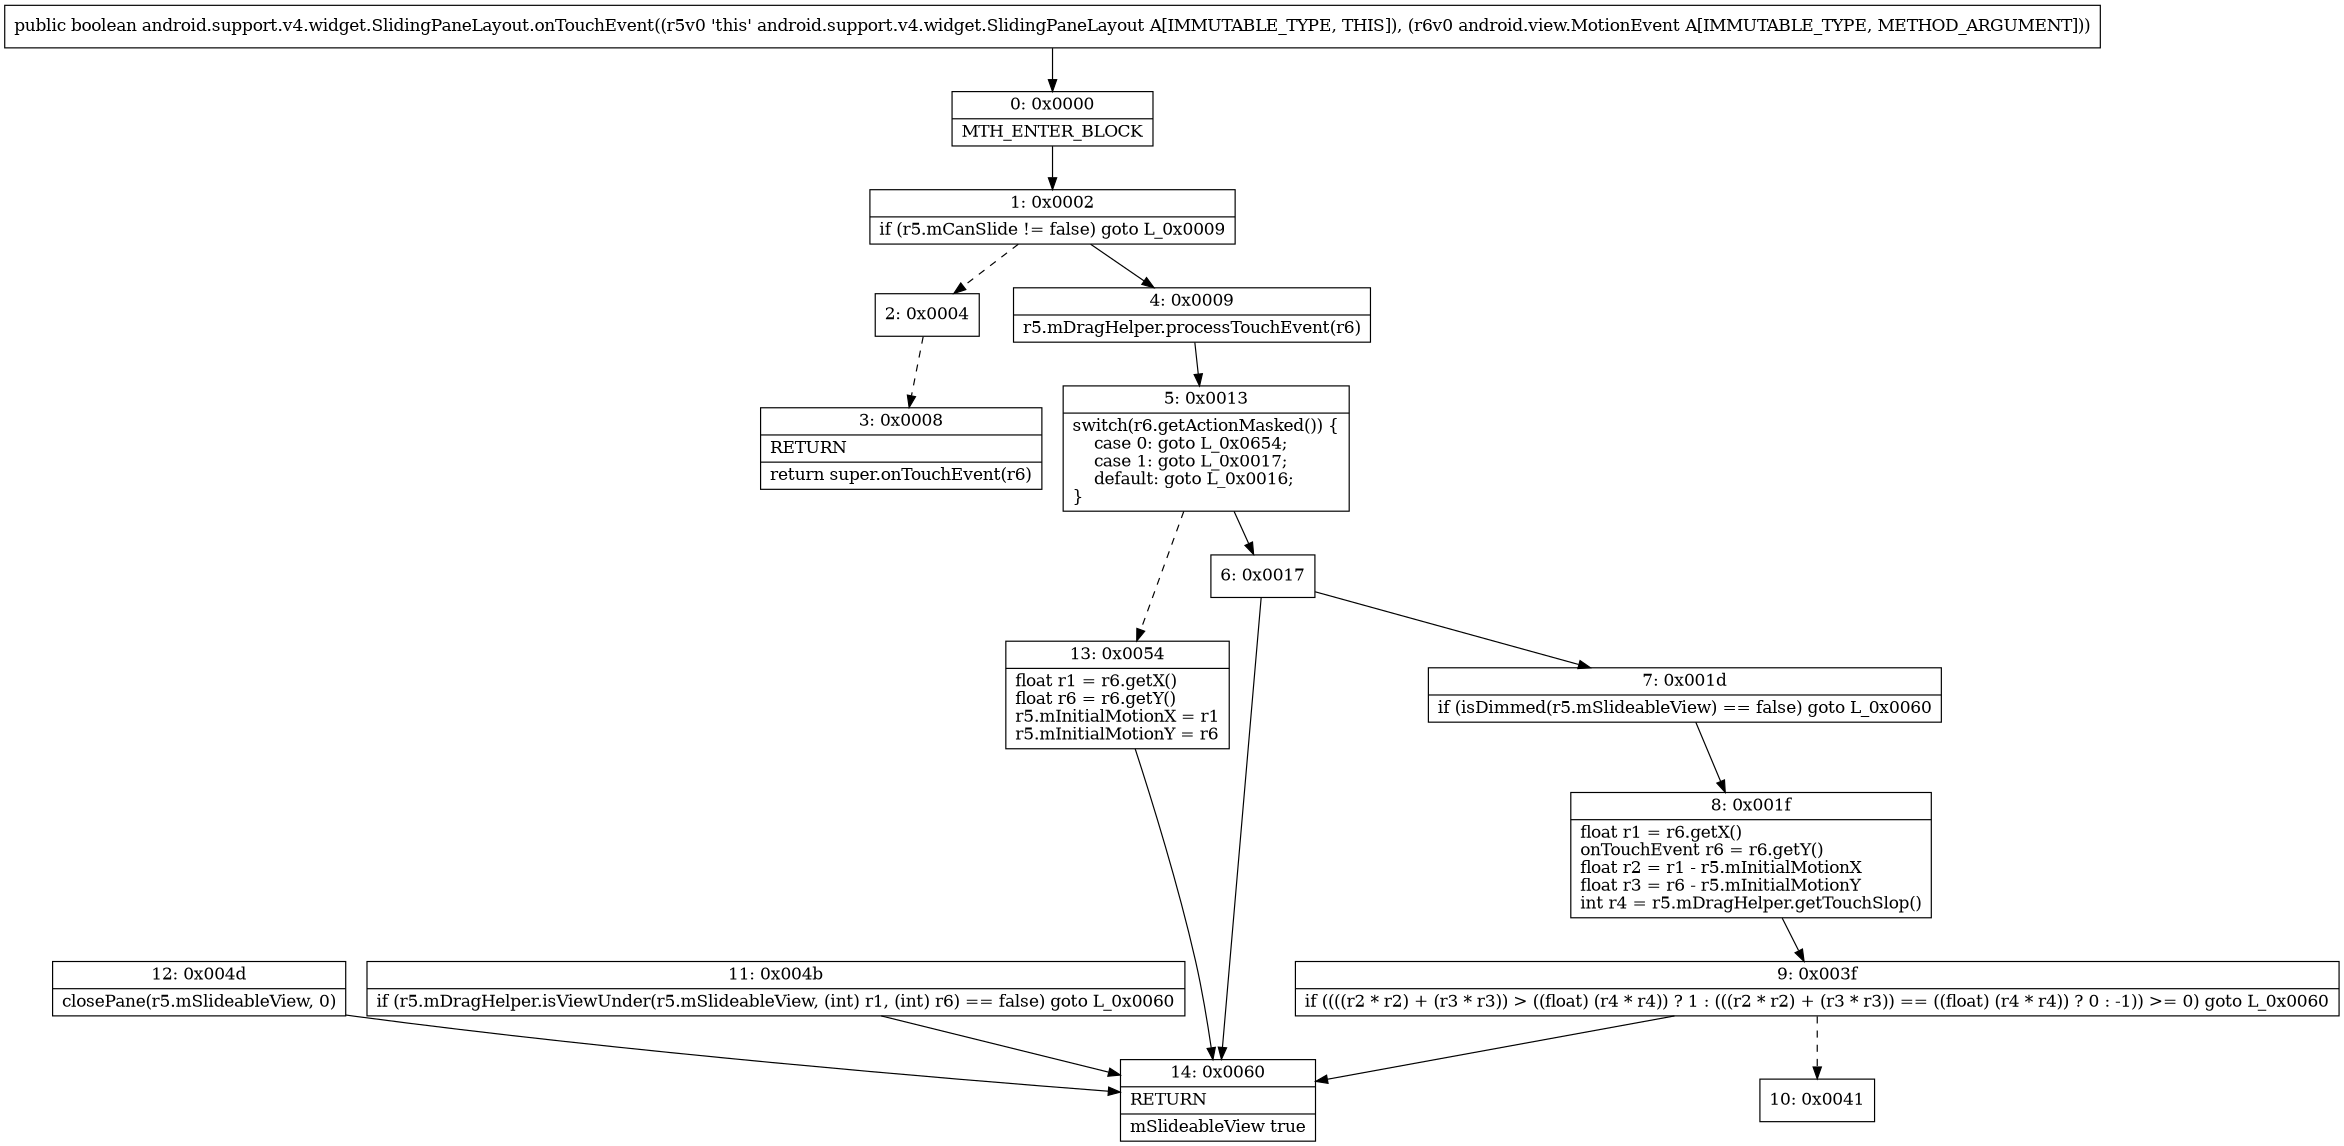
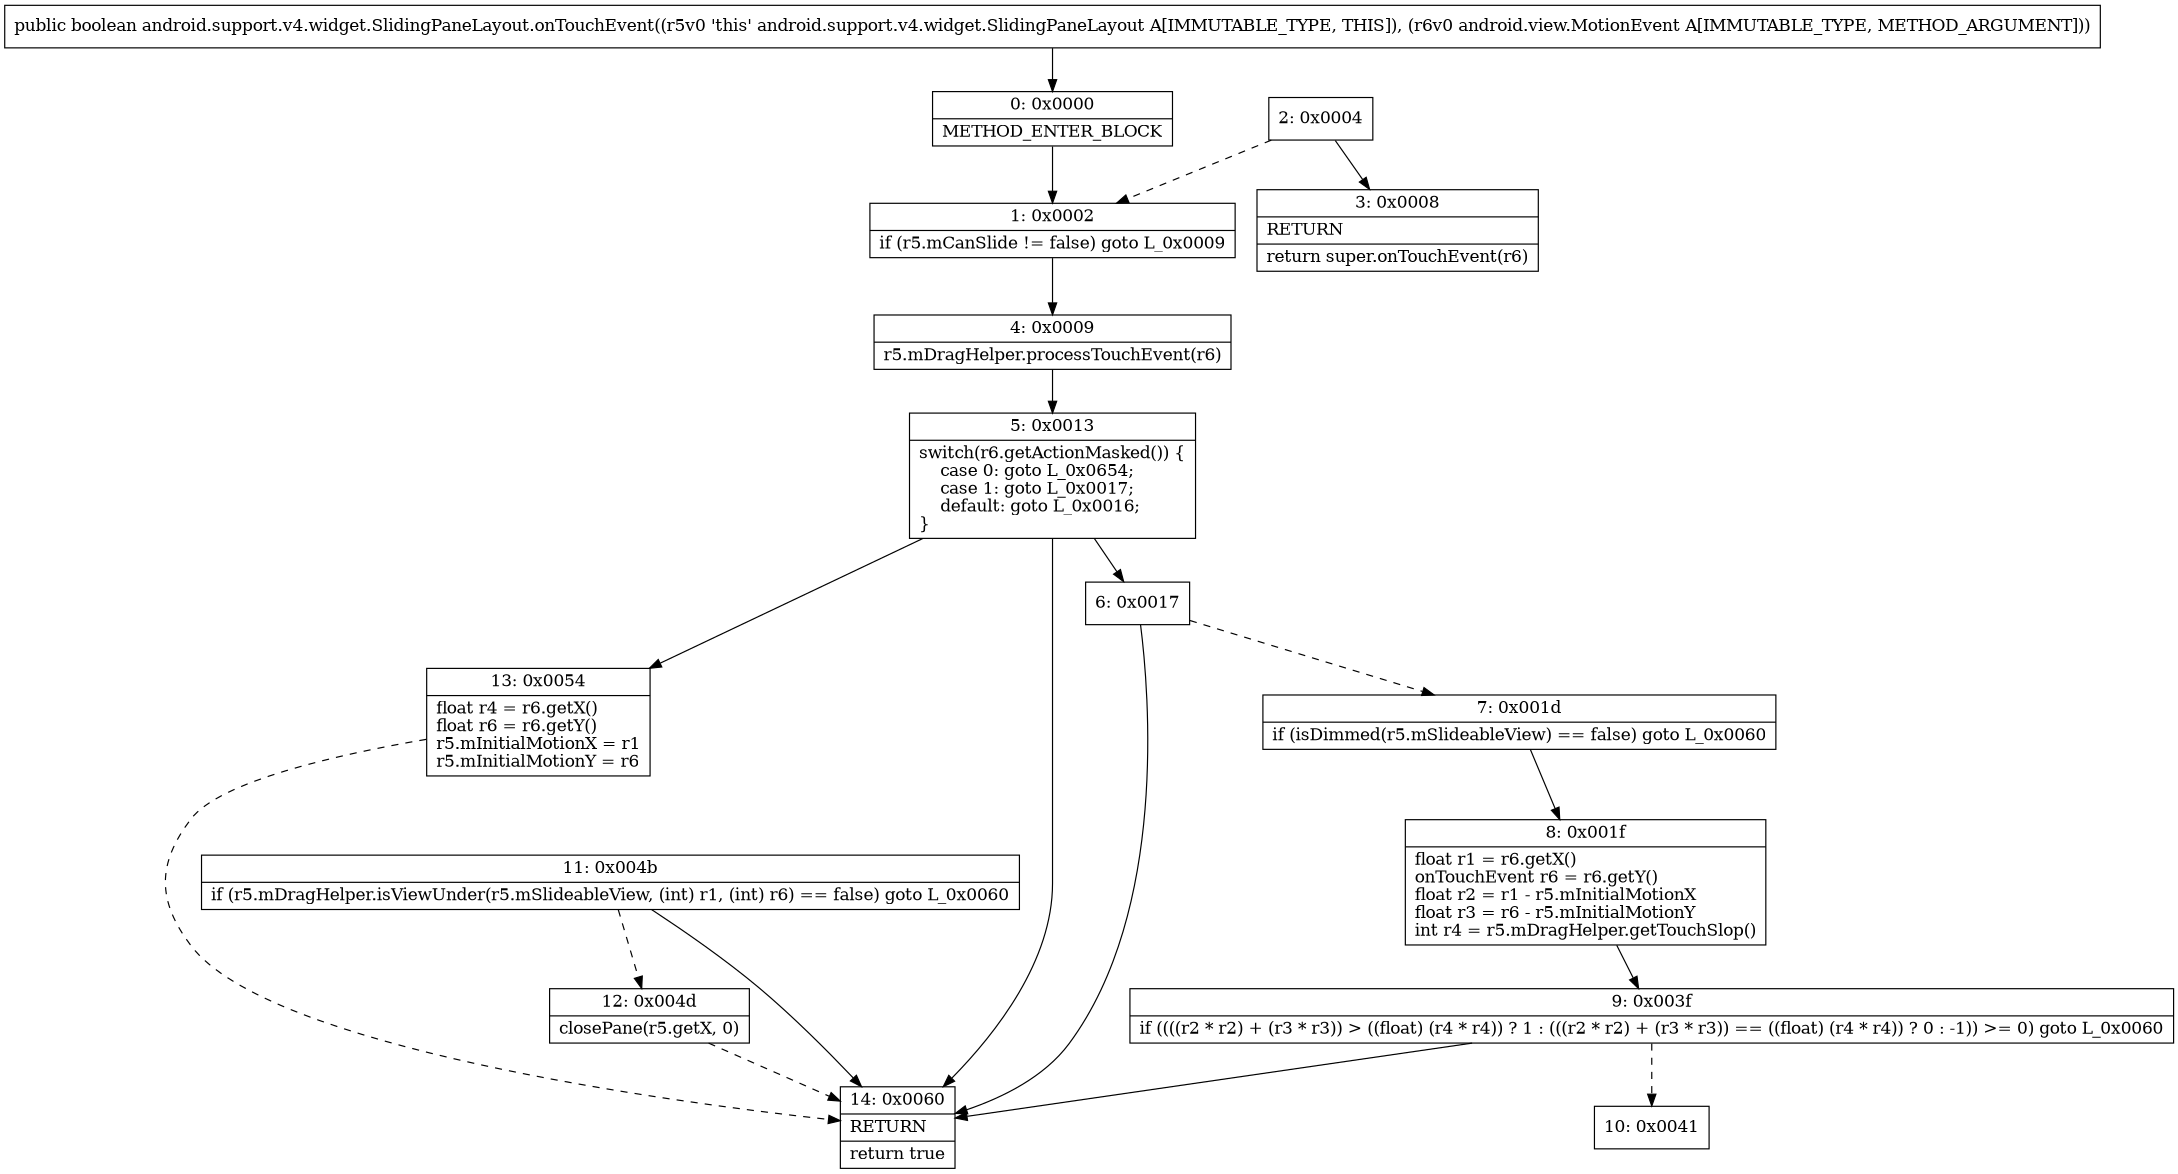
node "0: 0x0000": text "MTH_ENTER_BLOCK" -> "METHOD_ENTER_BLOCK"
edge "1: 0x0002" -> "2: 0x0004": reversed
edge "2: 0x0004" -> "3: 0x0008": style dashed -> solid
edge "5: 0x0013" -> "13: 0x0054": style dashed -> solid
edge "6: 0x0017" -> "7: 0x001d": style solid -> dashed
node "13: 0x0054": text "float r1 = r6.getX()" -> "float r4 = r6.getX()"
edge "5: 0x0013" -> "14: 0x0060": added
edge "13: 0x0054" -> "14: 0x0060": style solid -> dashed
edge "11: 0x004b" -> "12: 0x004d": added
node "12: 0x004d": text "closePane(r5.mSlideableView, 0)" -> "closePane(r5.getX, 0)"
edge "12: 0x004d" -> "14: 0x0060": style solid -> dashed
node "14: 0x0060": text "mSlideableView true" -> "return true"
